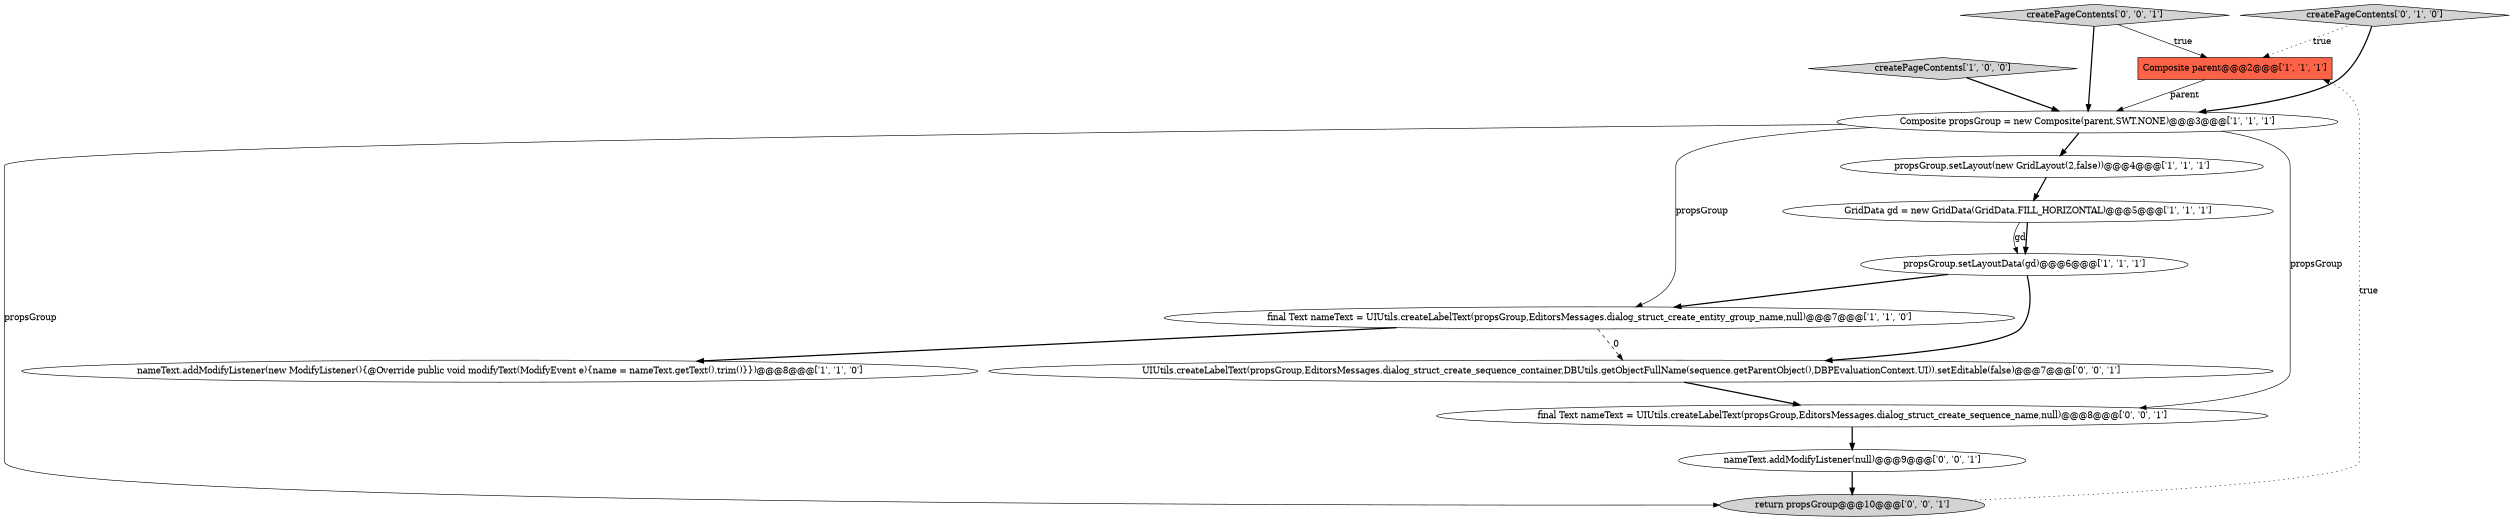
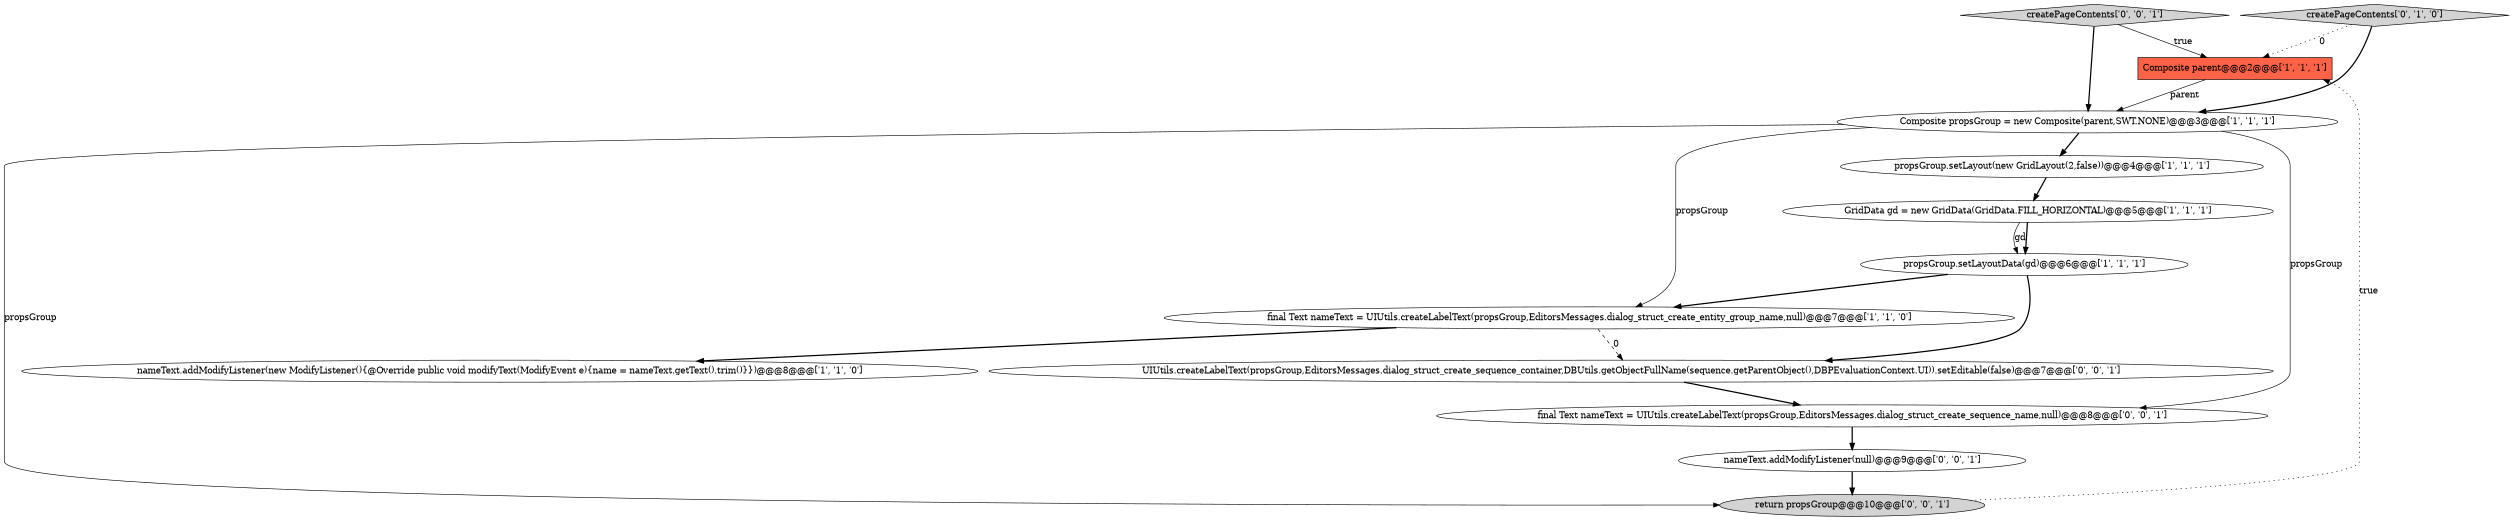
edge "createPageContents['0', '1', '0']" -> "Composite parent@@@2@@@['1', '1', '1']": label "true" -> "0"
node "createPageContents['1', '0', '0']": removed
